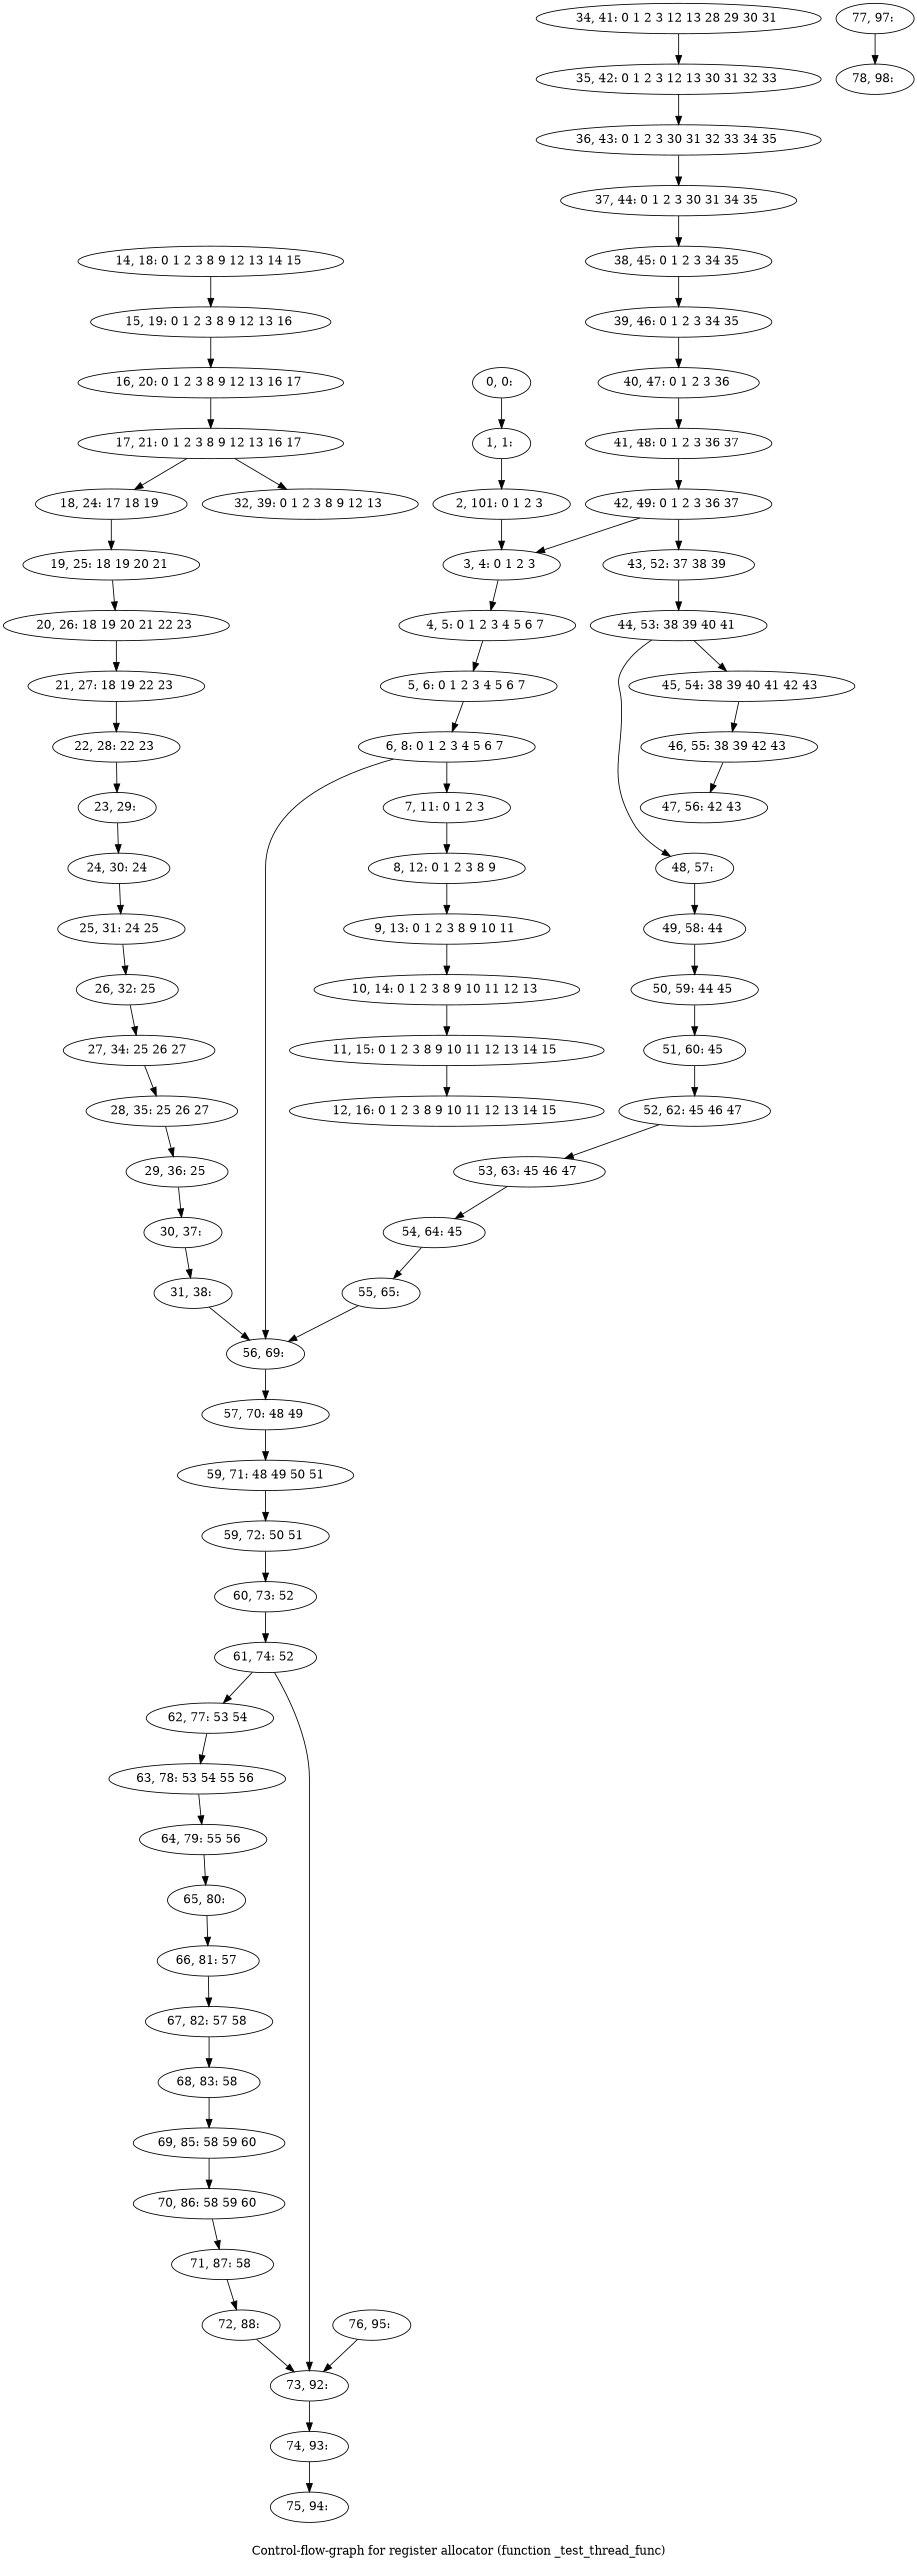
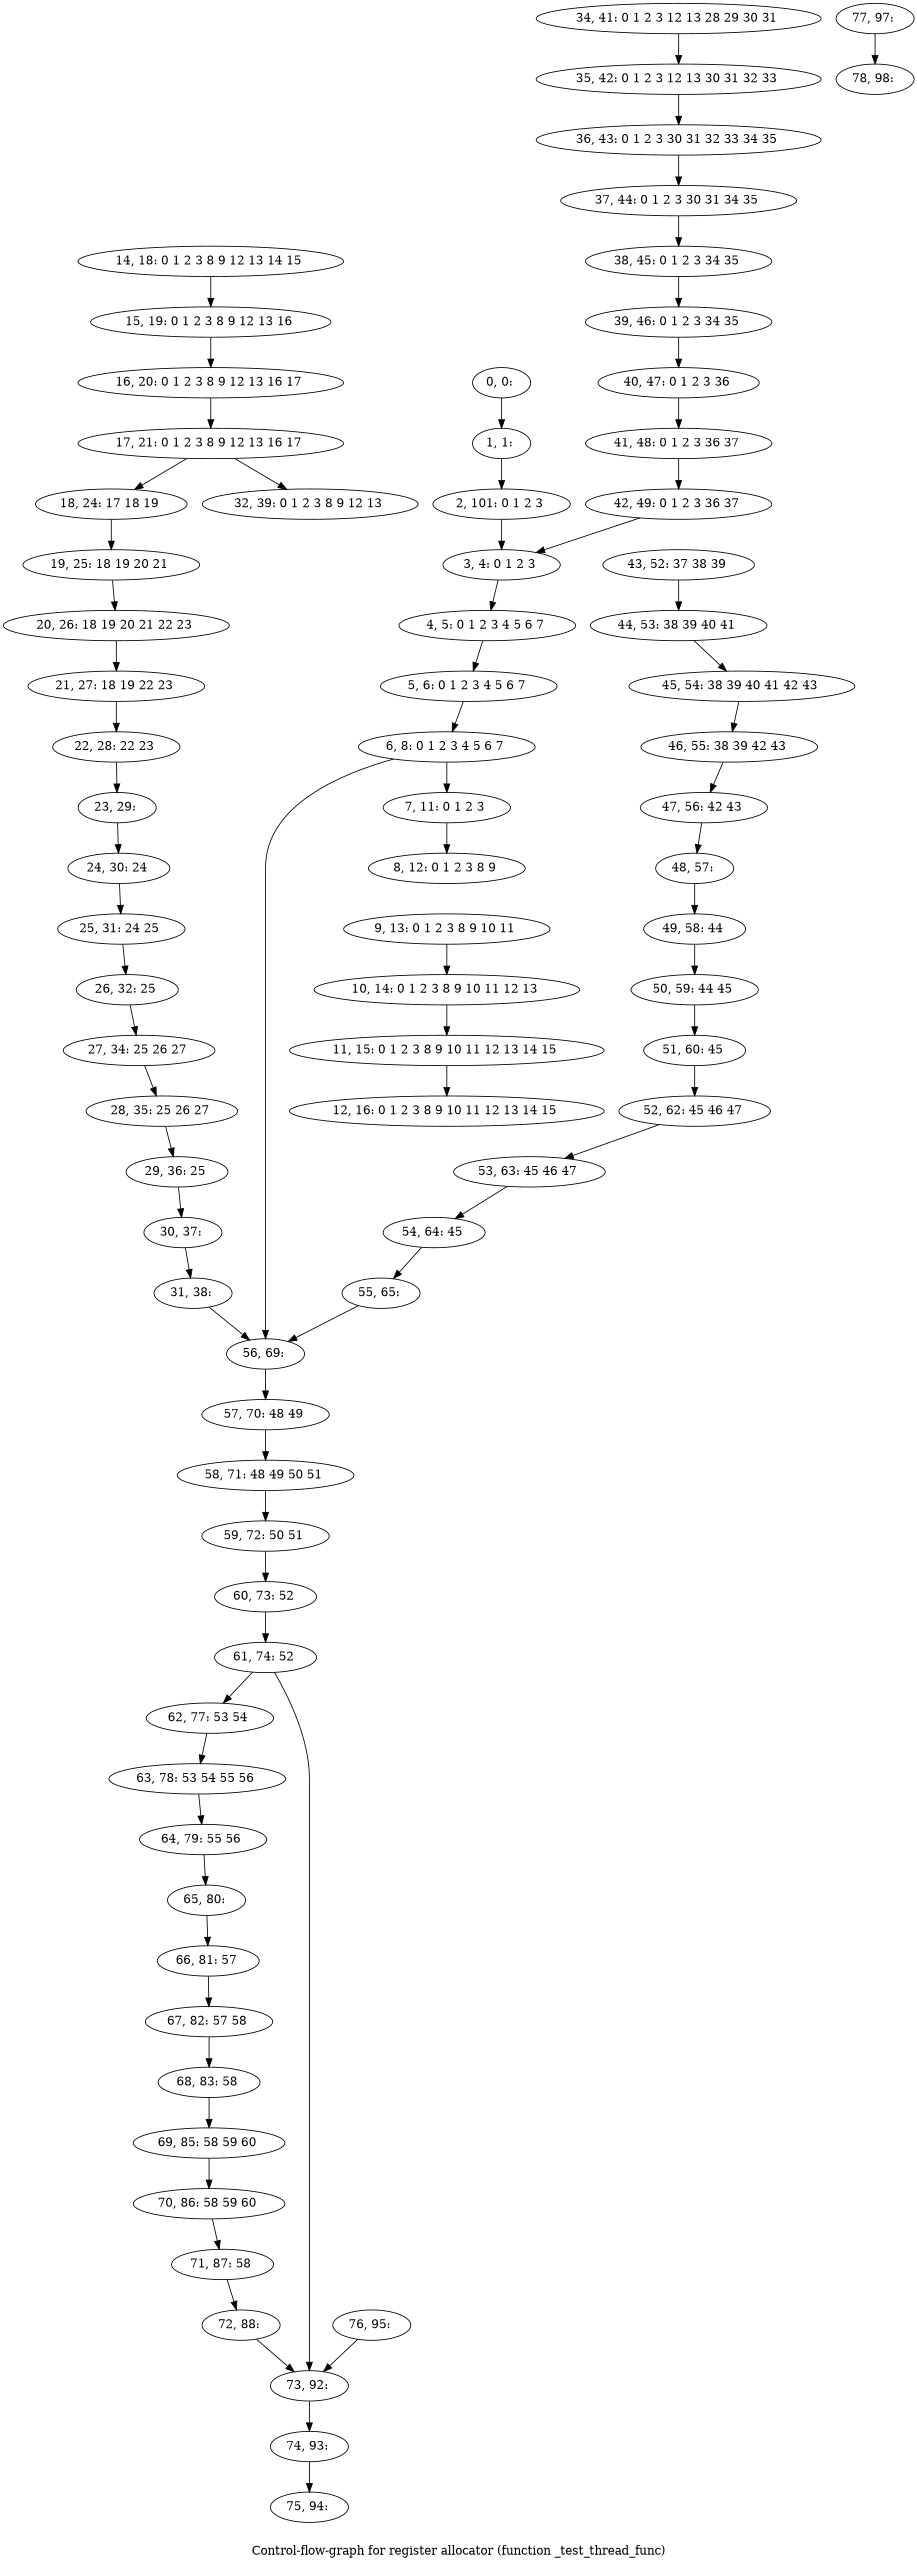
edge "42, 49: 0 1 2 3 36 37" -> "43, 52: 37 38 39": removed
edge "44, 53: 38 39 40 41" -> "48, 57:": now "47, 56: 42 43" -> "48, 57:"
edge "8, 12: 0 1 2 3 8 9" -> "9, 13: 0 1 2 3 8 9 10 11": removed
node "59, 71: 48 49 50 51": label "59, 71: 48 49 50 51" -> "58, 71: 48 49 50 51"
